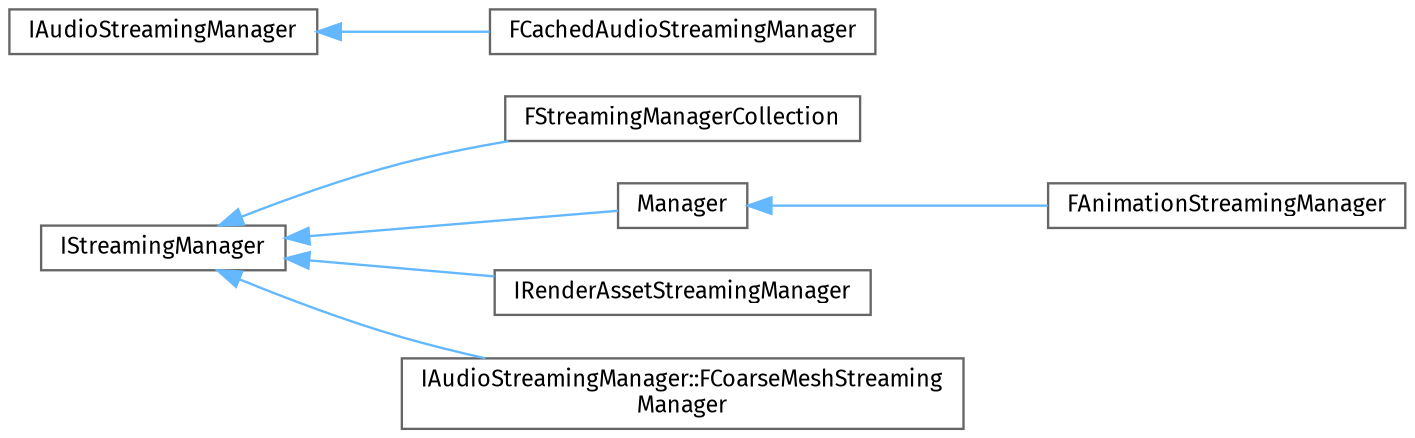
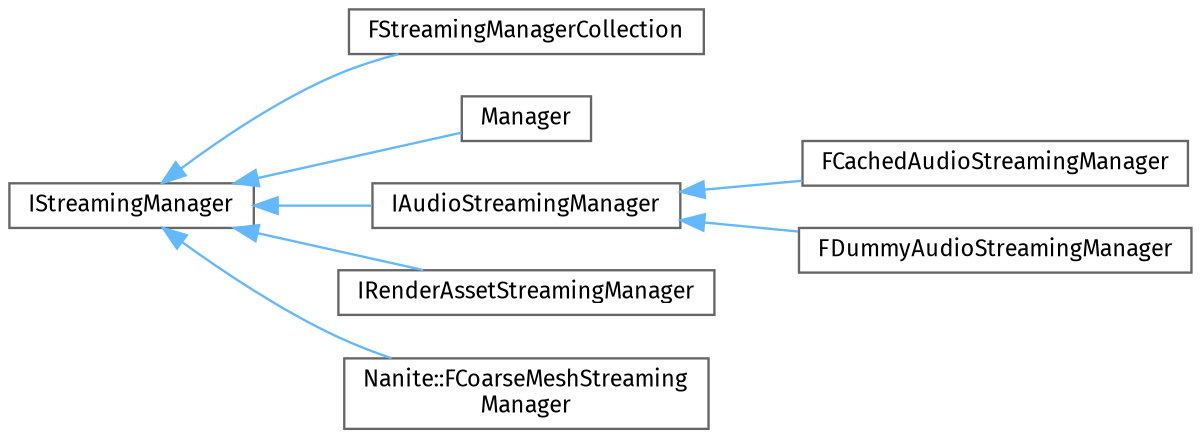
edge "IAudioStreamingManager" -> "IStreamingManager": added
node "FAnimationStreamingManager": removed
node "FDummyAudioStreamingManager": added
node "IAudioStreamingManager::FCoarseMeshStreaming Manager": label "IAudioStreamingManager::FCoarseMeshStreaming Manager" -> "Nanite::FCoarseMeshStreaming Manager"
